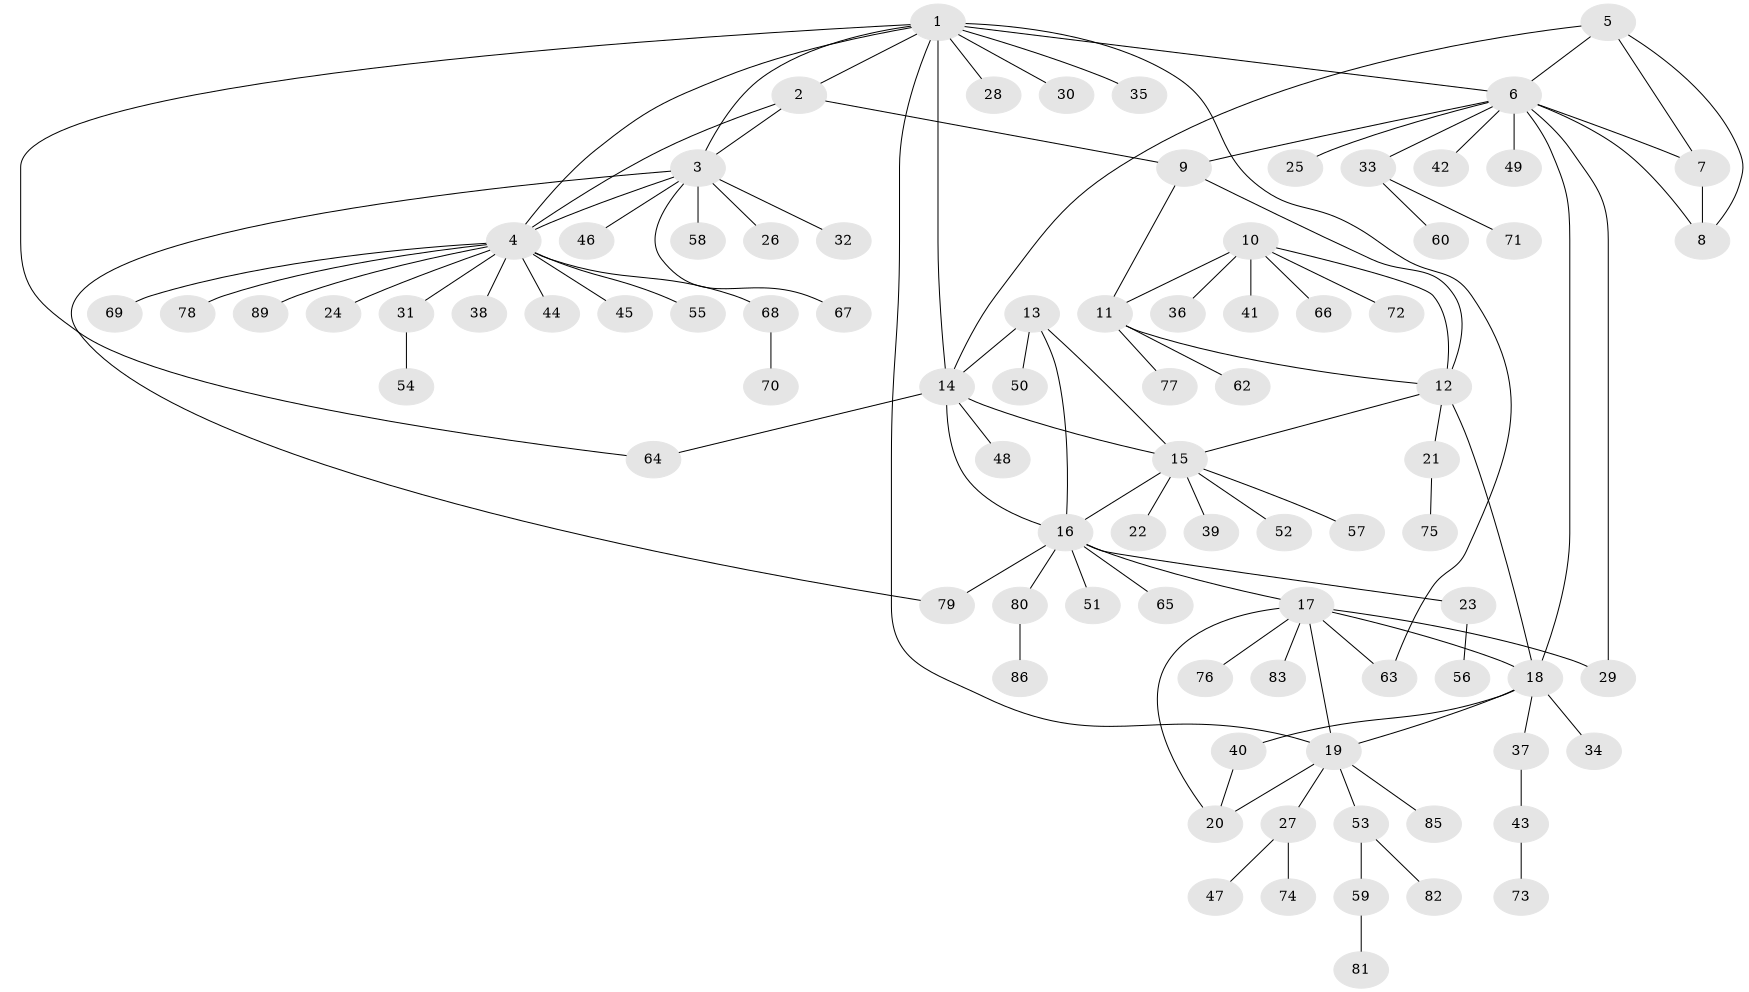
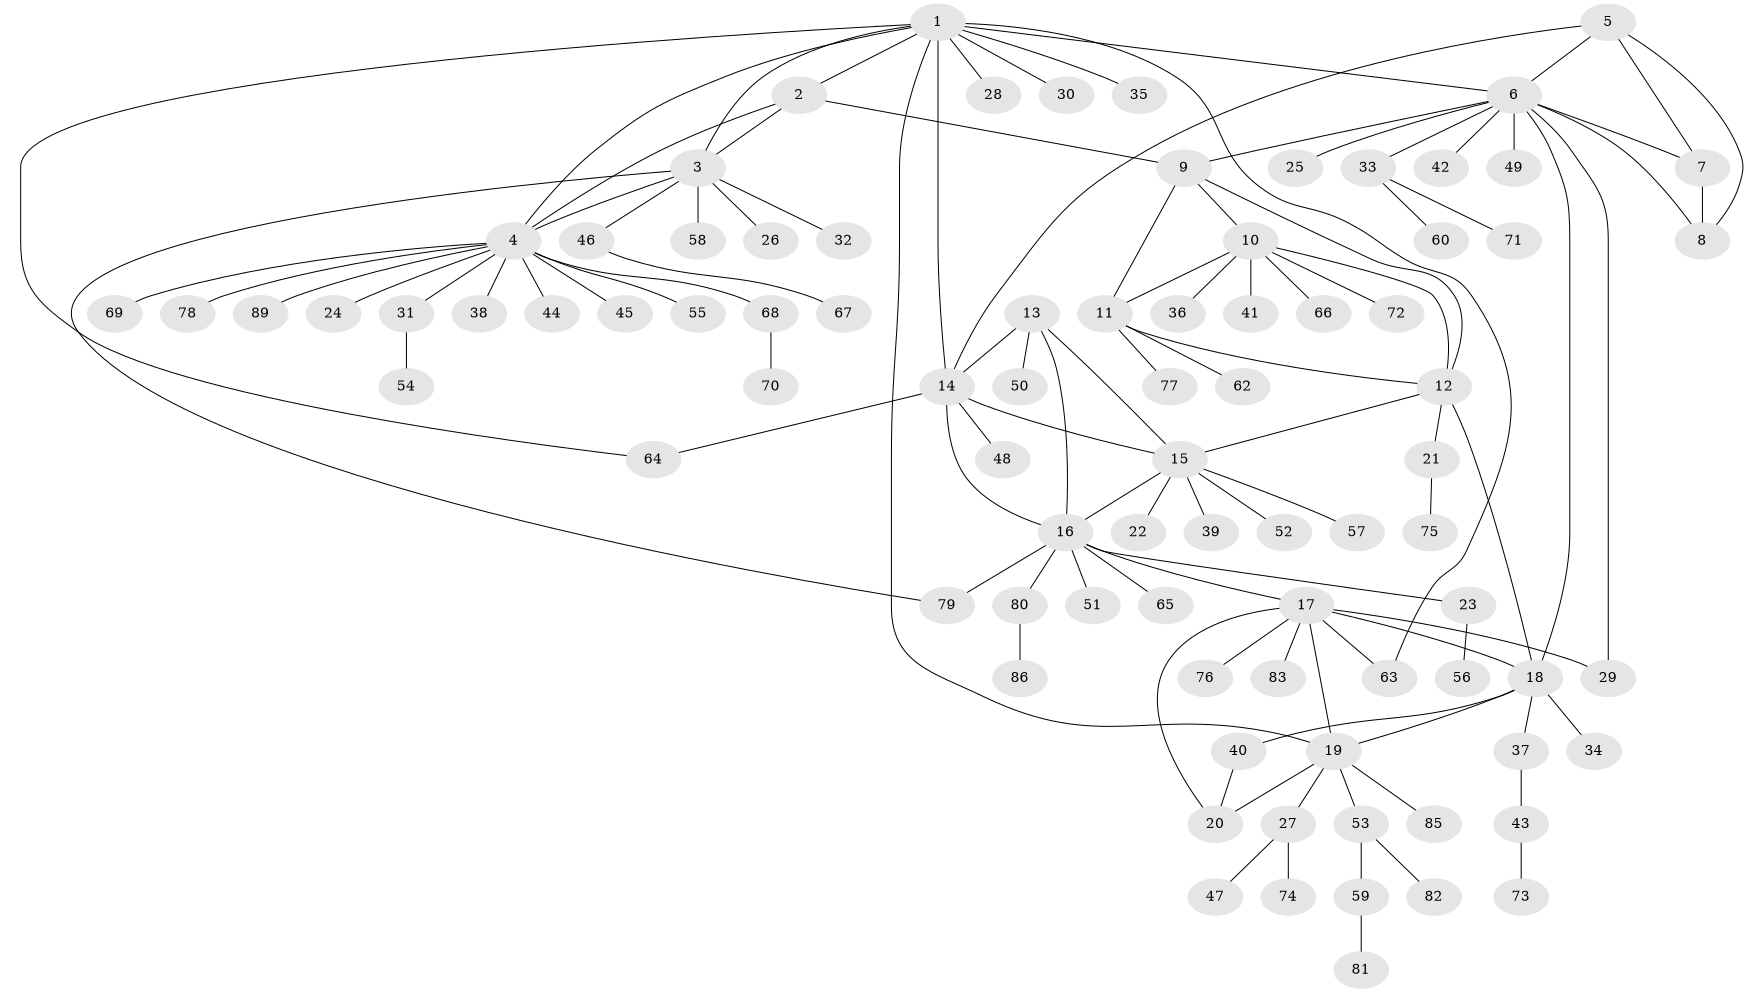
edge "9" -- "10": added
edge "3" -- "67": now "46" -- "67"
